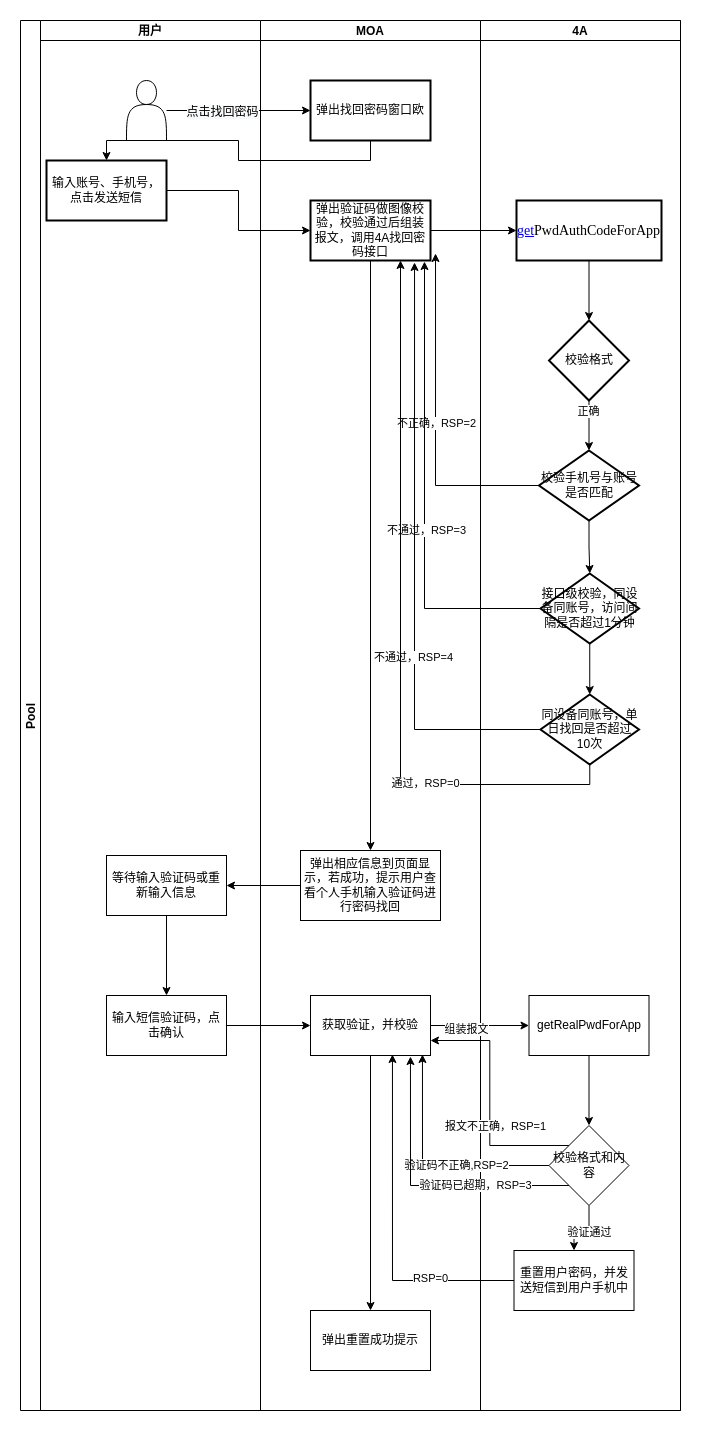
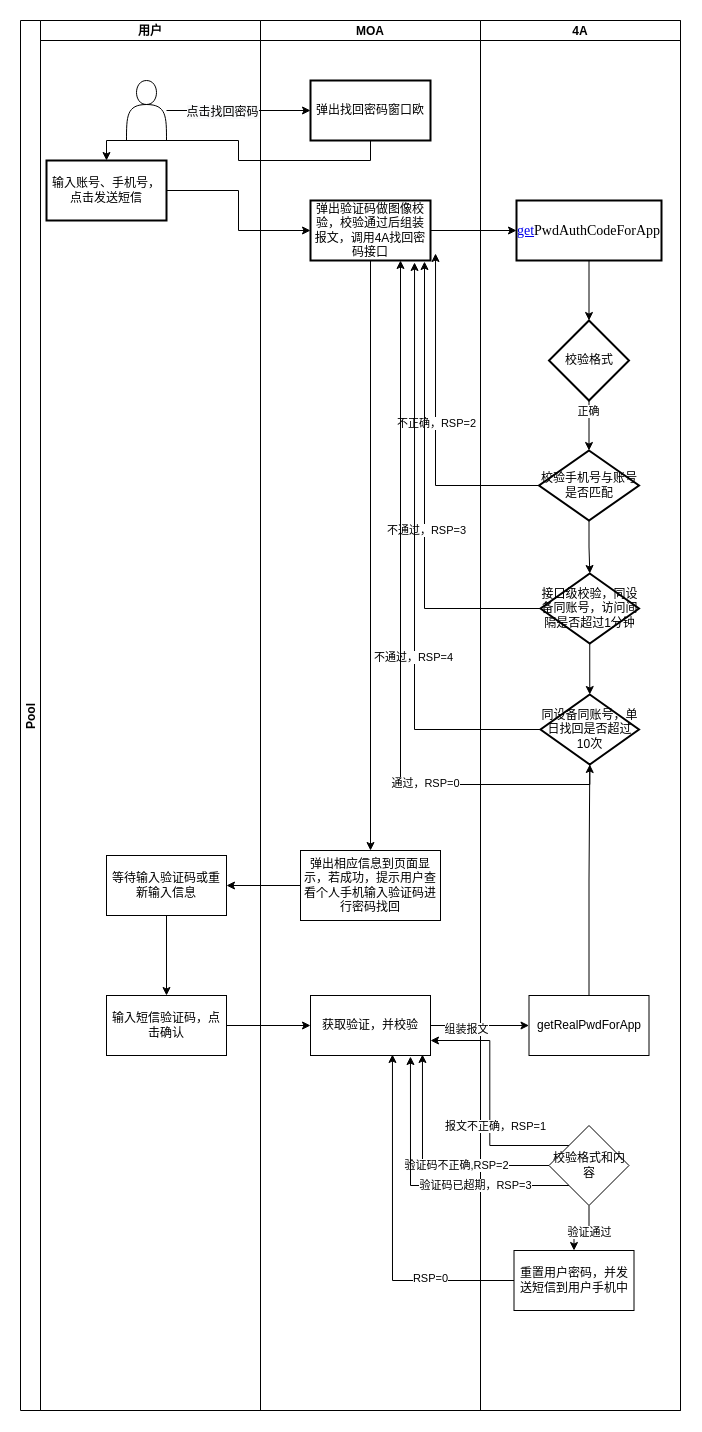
edge "getRealPwdForApp" -> "校验格式和内容": now "getRealPwdForApp" -> "同设备同账号，单日找回是否超过10次"
edge "获取验证，并校验" -> "弹出重置成功提示": removed
node "弹出重置成功提示": removed
